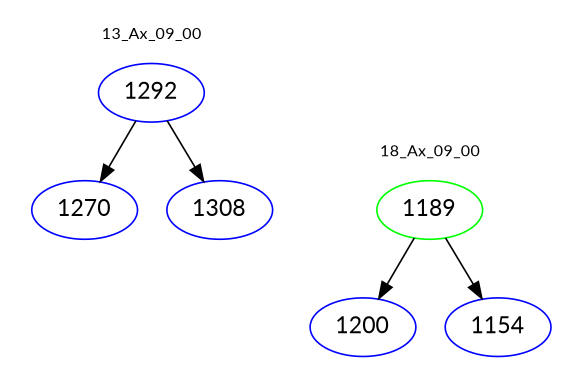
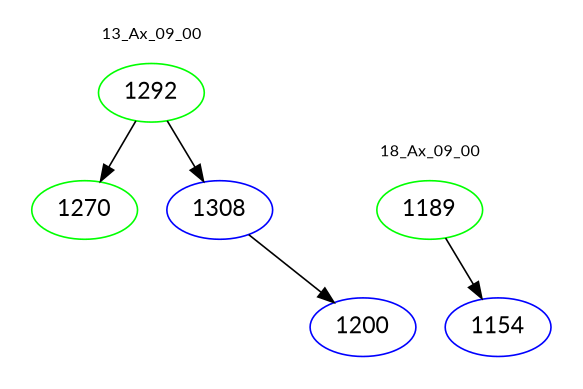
node "1292": color blue -> green
node "1270": color blue -> green
edge "1189" -> "1200": now "1308" -> "1200"
